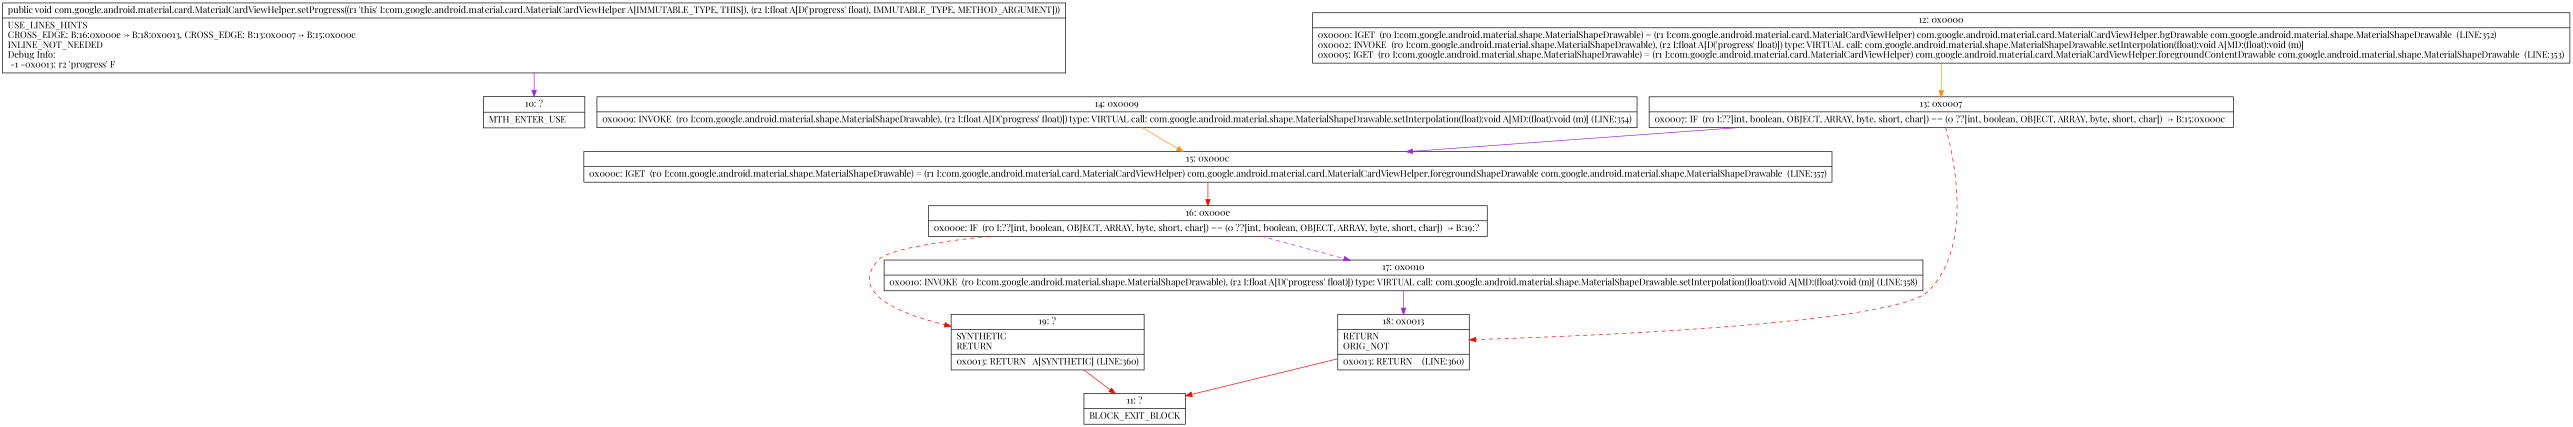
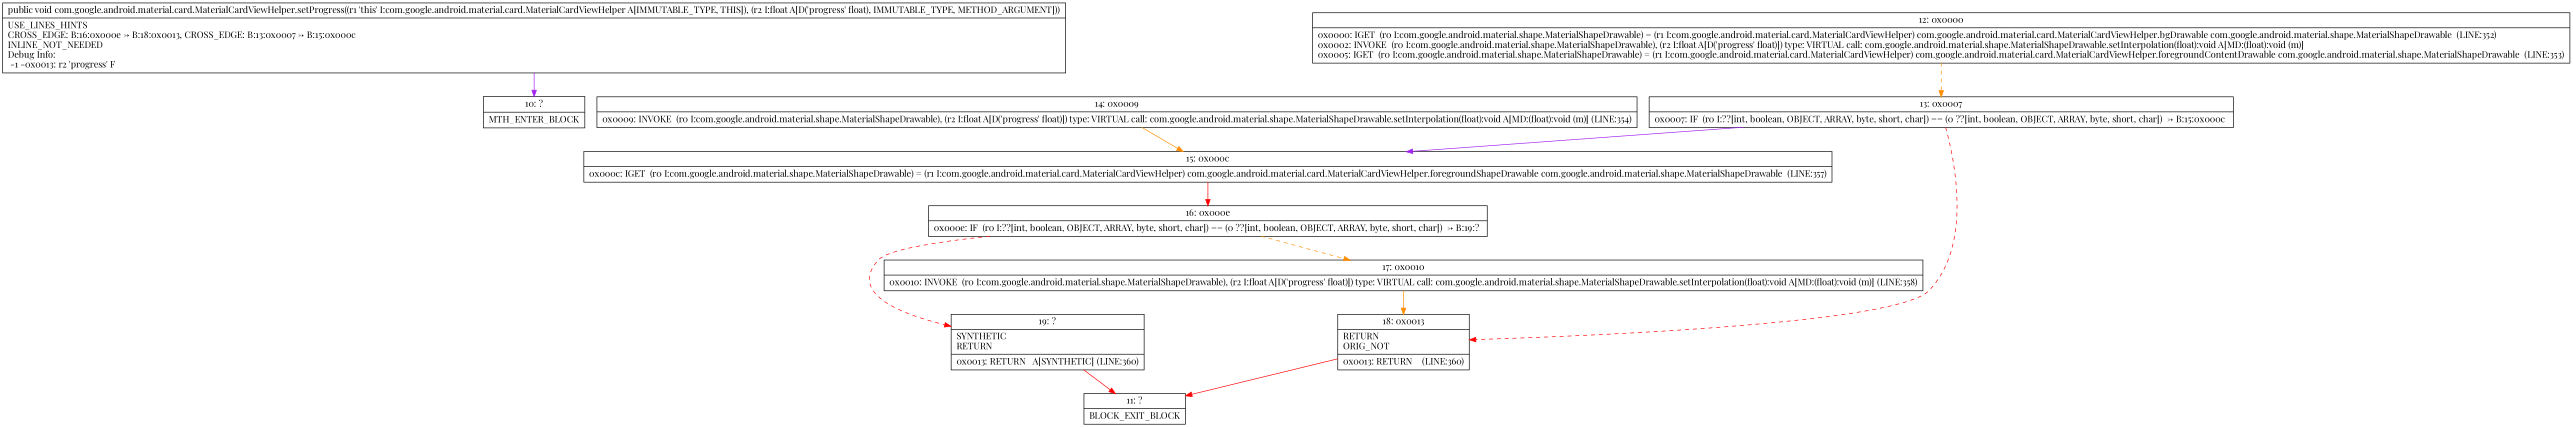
edge "12: 0x0000" -> "13: 0x0007": style solid -> dashed
node "10: ?": text "MTH_ENTER_USE" -> "MTH_ENTER_BLOCK"
edge "16: 0x000e" -> "17: 0x0010": color purple -> darkorange
edge "17: 0x0010" -> "18: 0x0013": color purple -> darkorange
